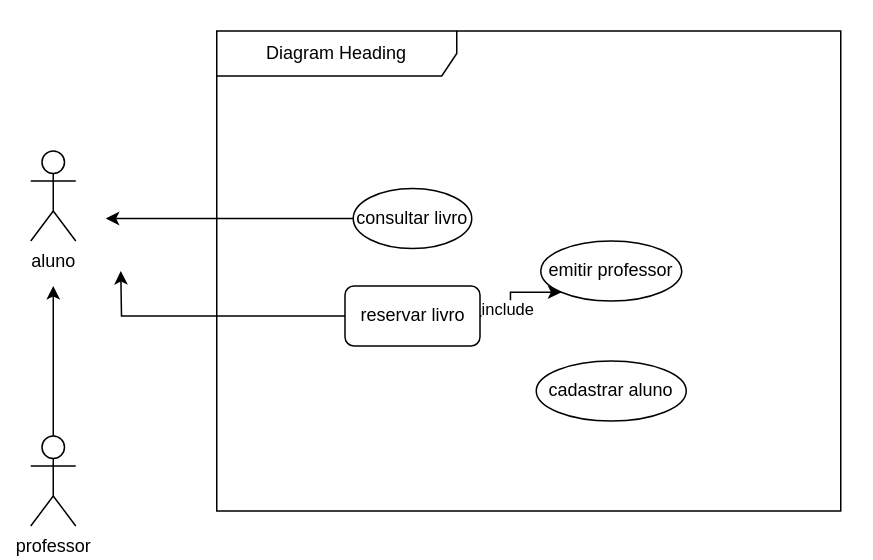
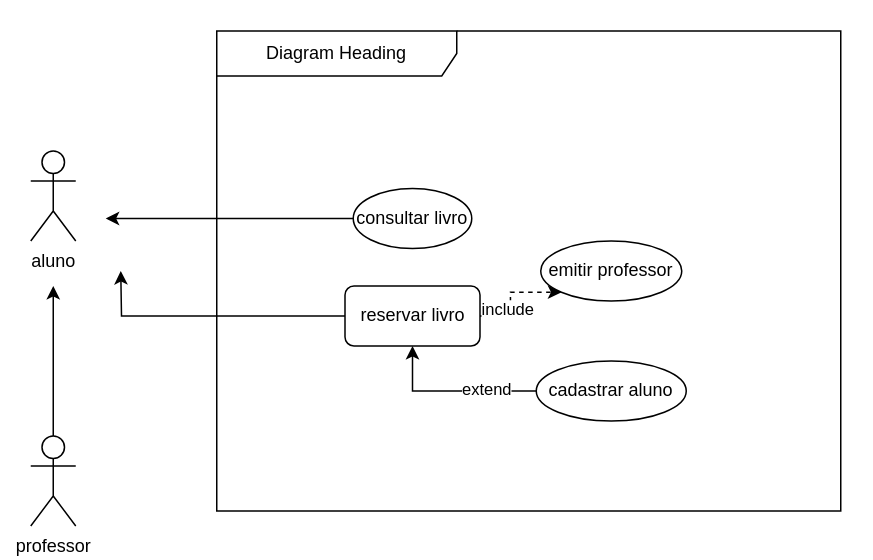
edge "reservar livro" -> "emitir professor": style solid -> dashed
edge "cadastrar aluno" -> "reservar livro": added, label "extend"
